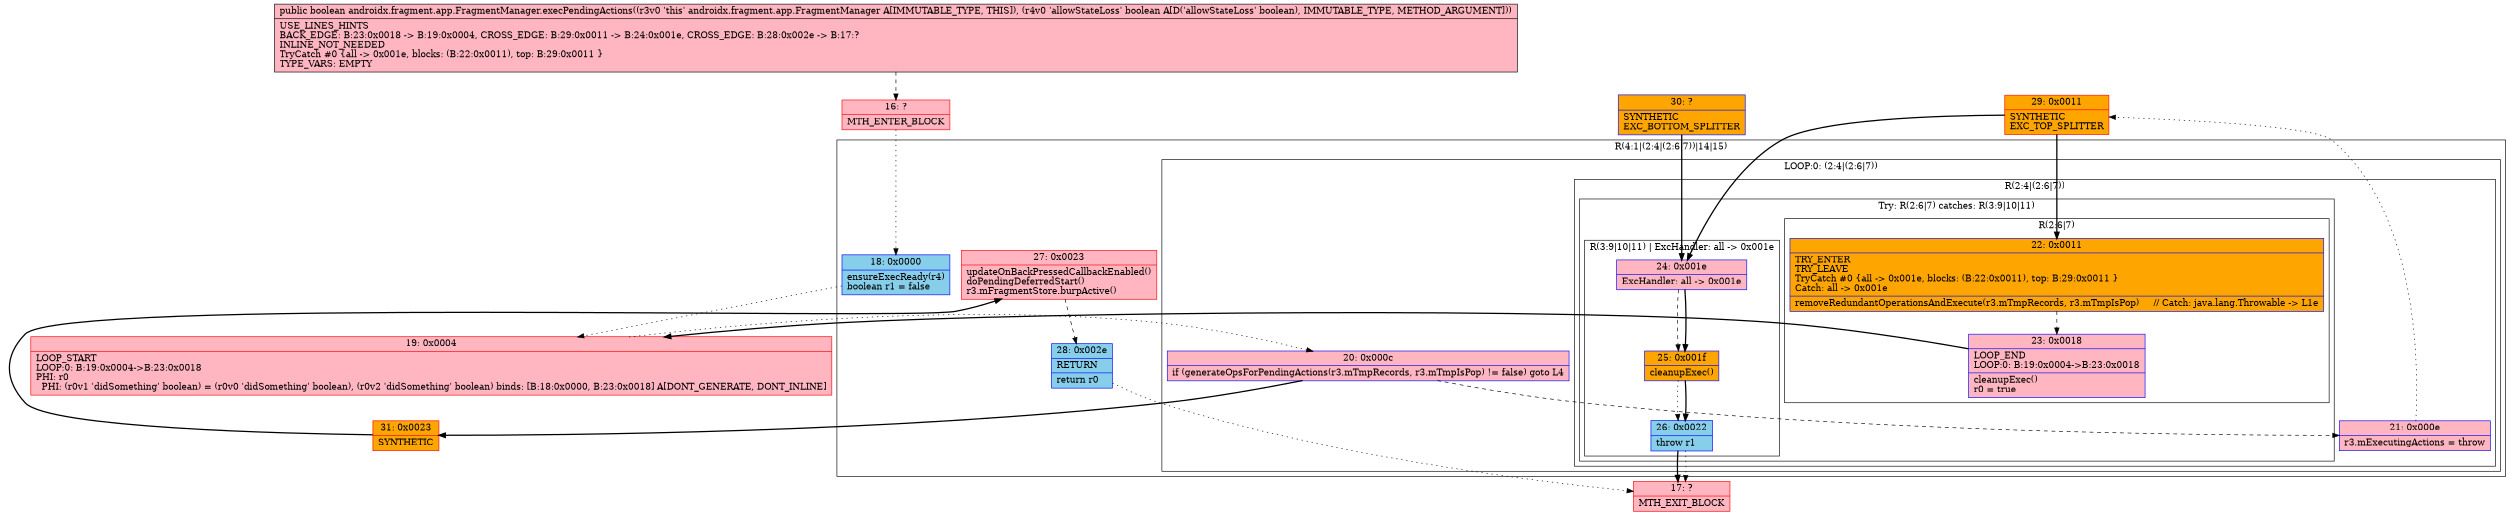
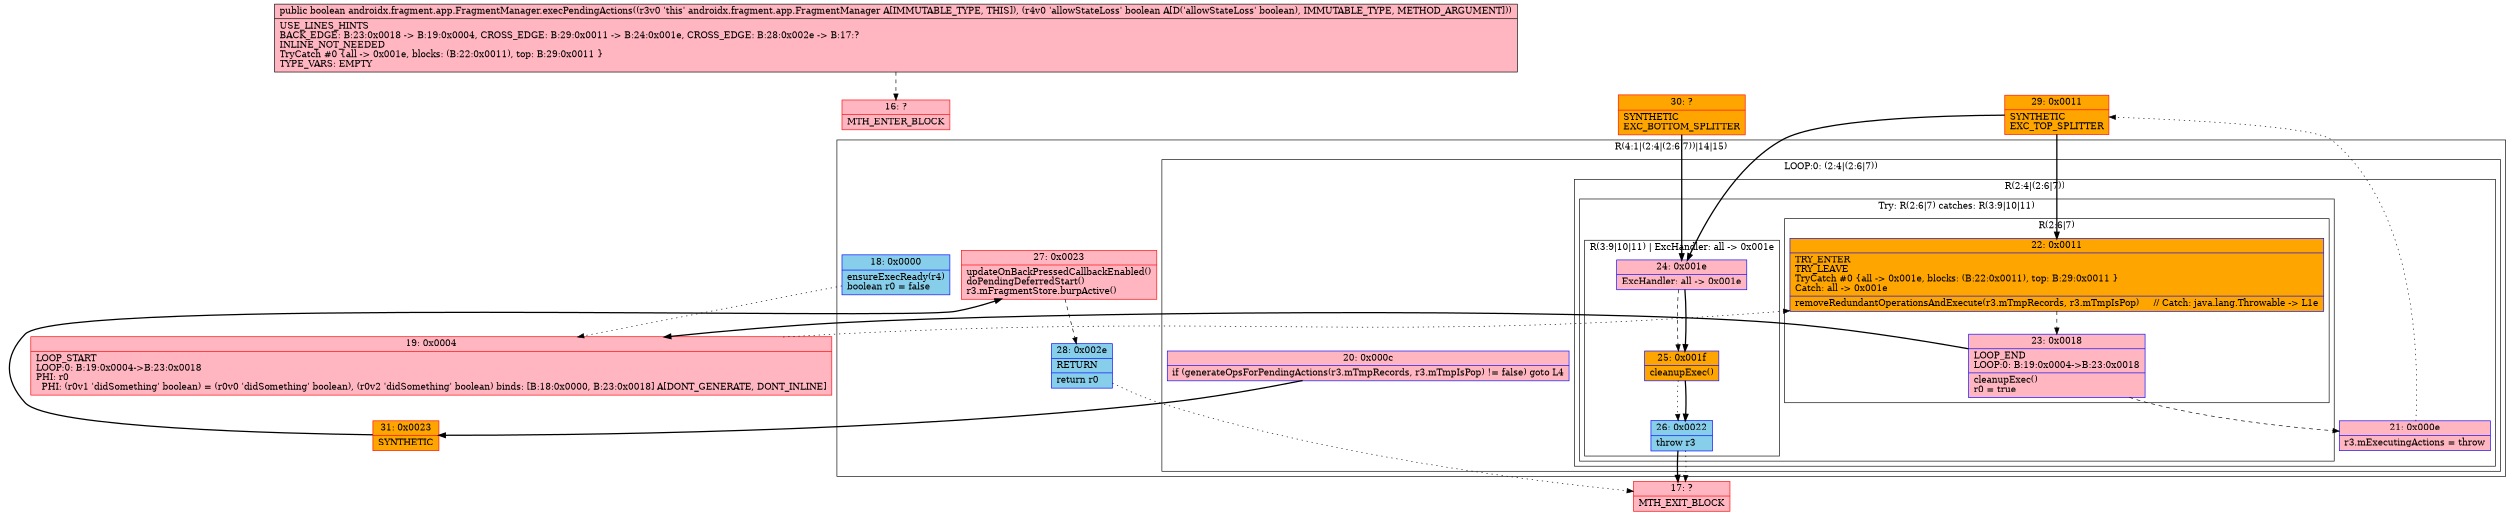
node "30: ?": color blue -> red
edge "16: ?" -> "18: 0x0000": removed
node "18: 0x0000": text "boolean r1 = false" -> "boolean r0 = false"
edge "19: 0x0004" -> "20: 0x000c": now "19: 0x0004" -> "22: 0x0011"
edge "20: 0x000c" -> "21: 0x000e": now "23: 0x0018" -> "21: 0x000e"
node "26: 0x0022": text "throw r1" -> "throw r3"
